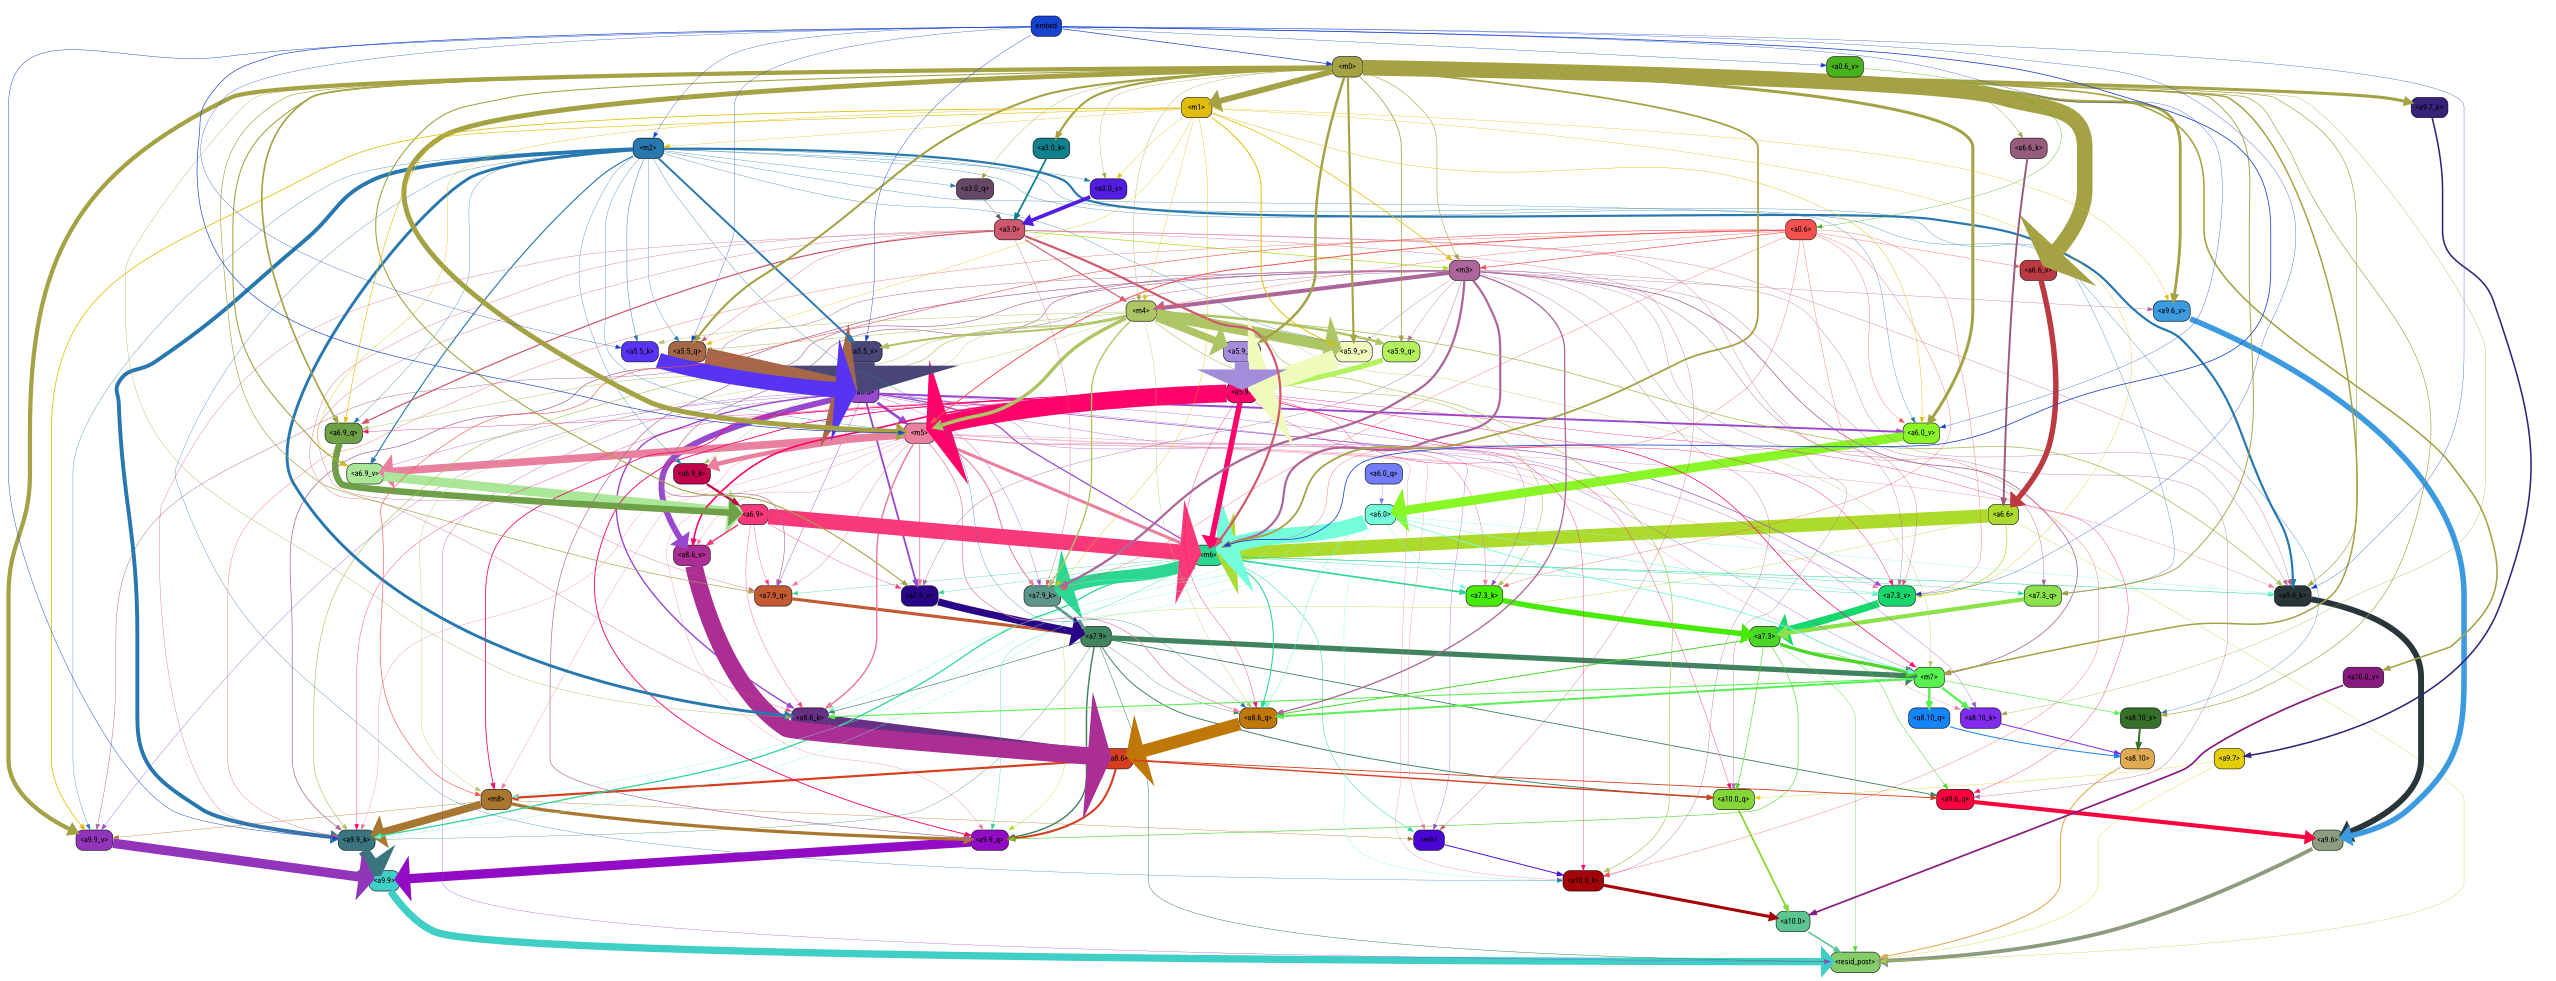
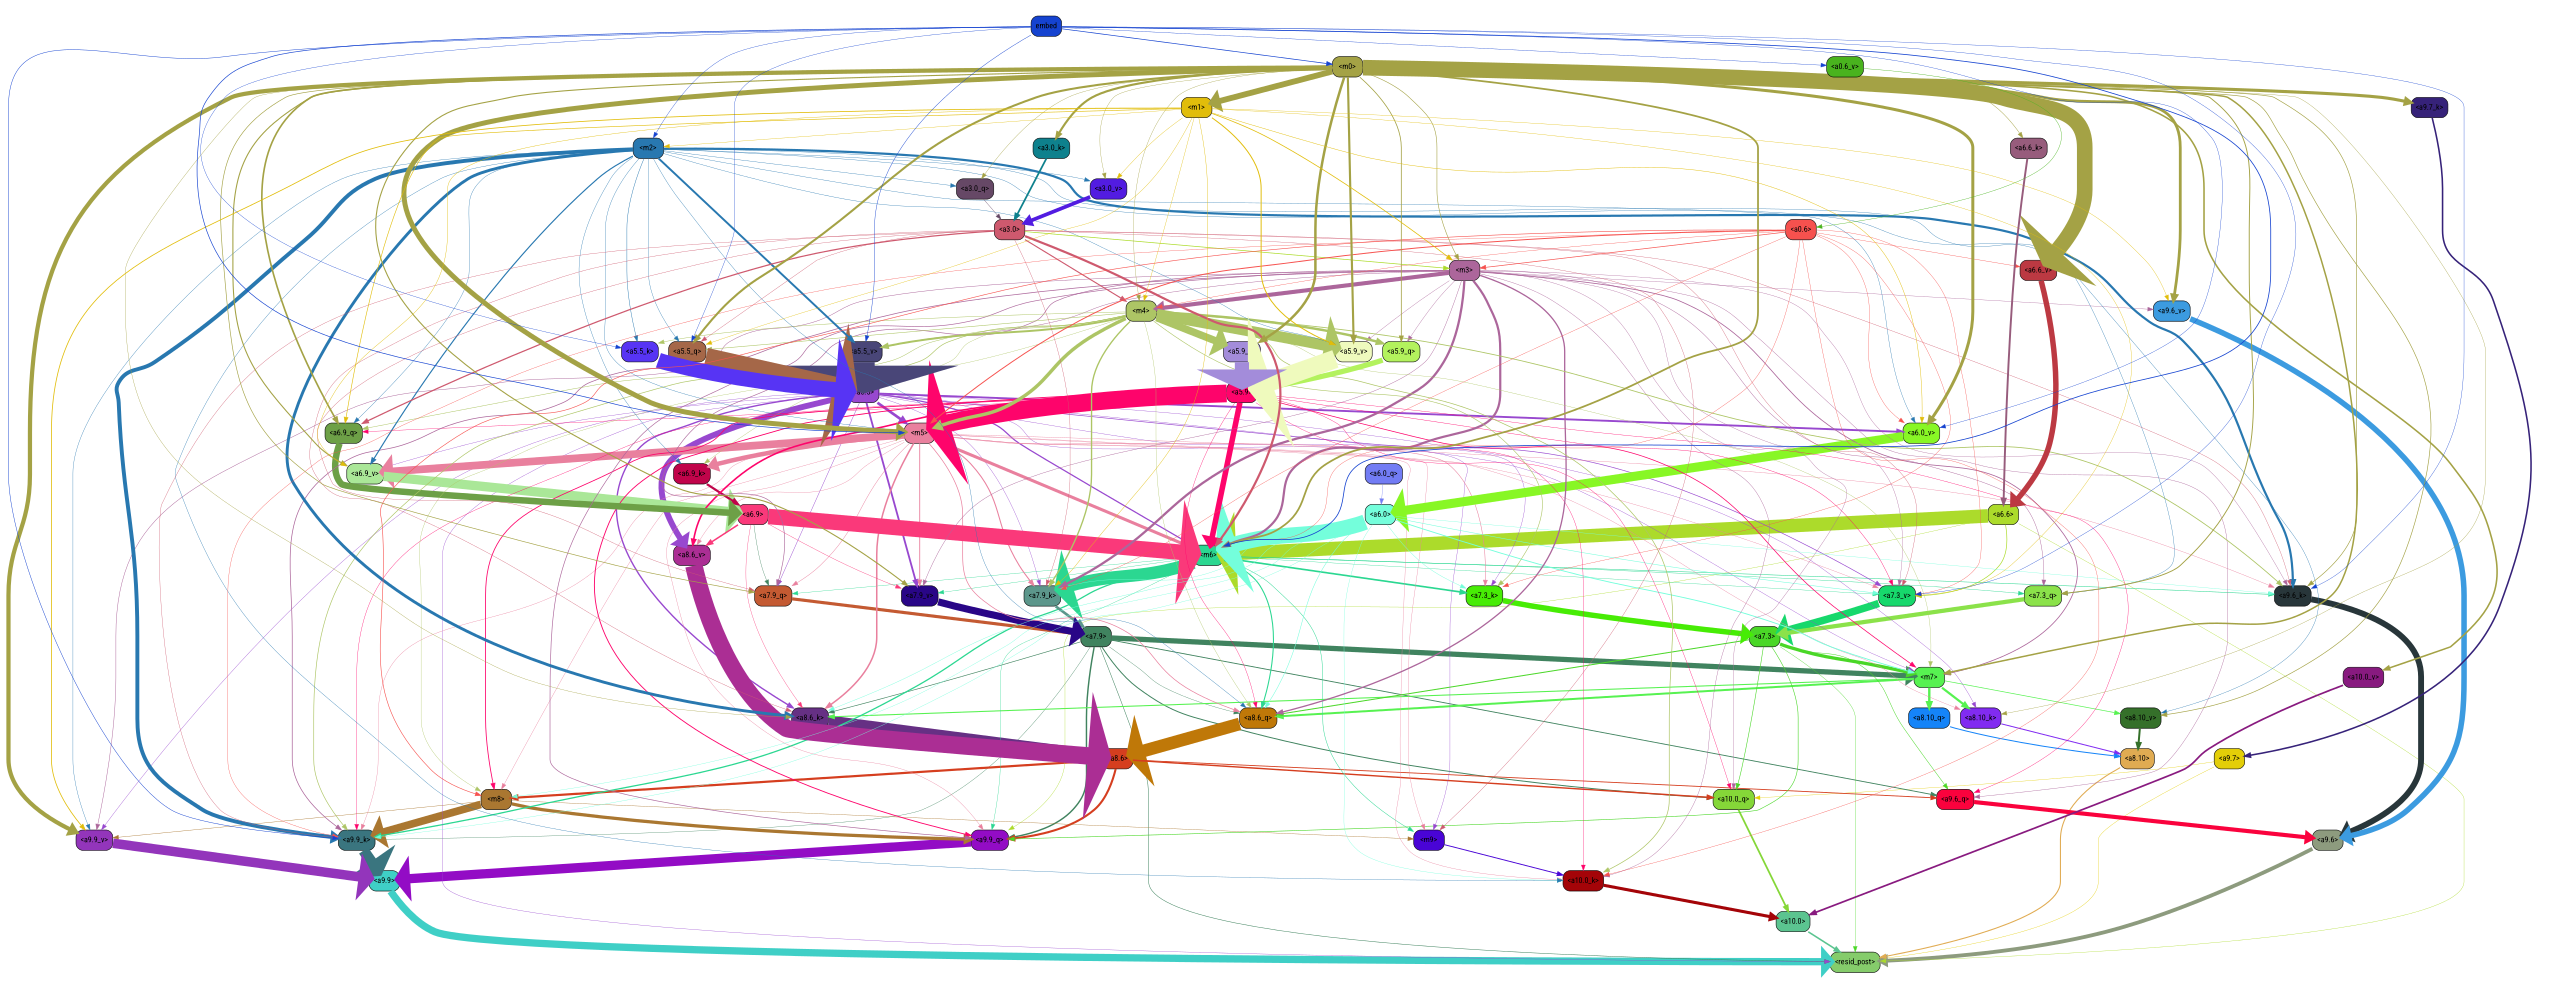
edge "<a6.9>" -> "<a7.9_q>": color #fa397a -> #40835f
